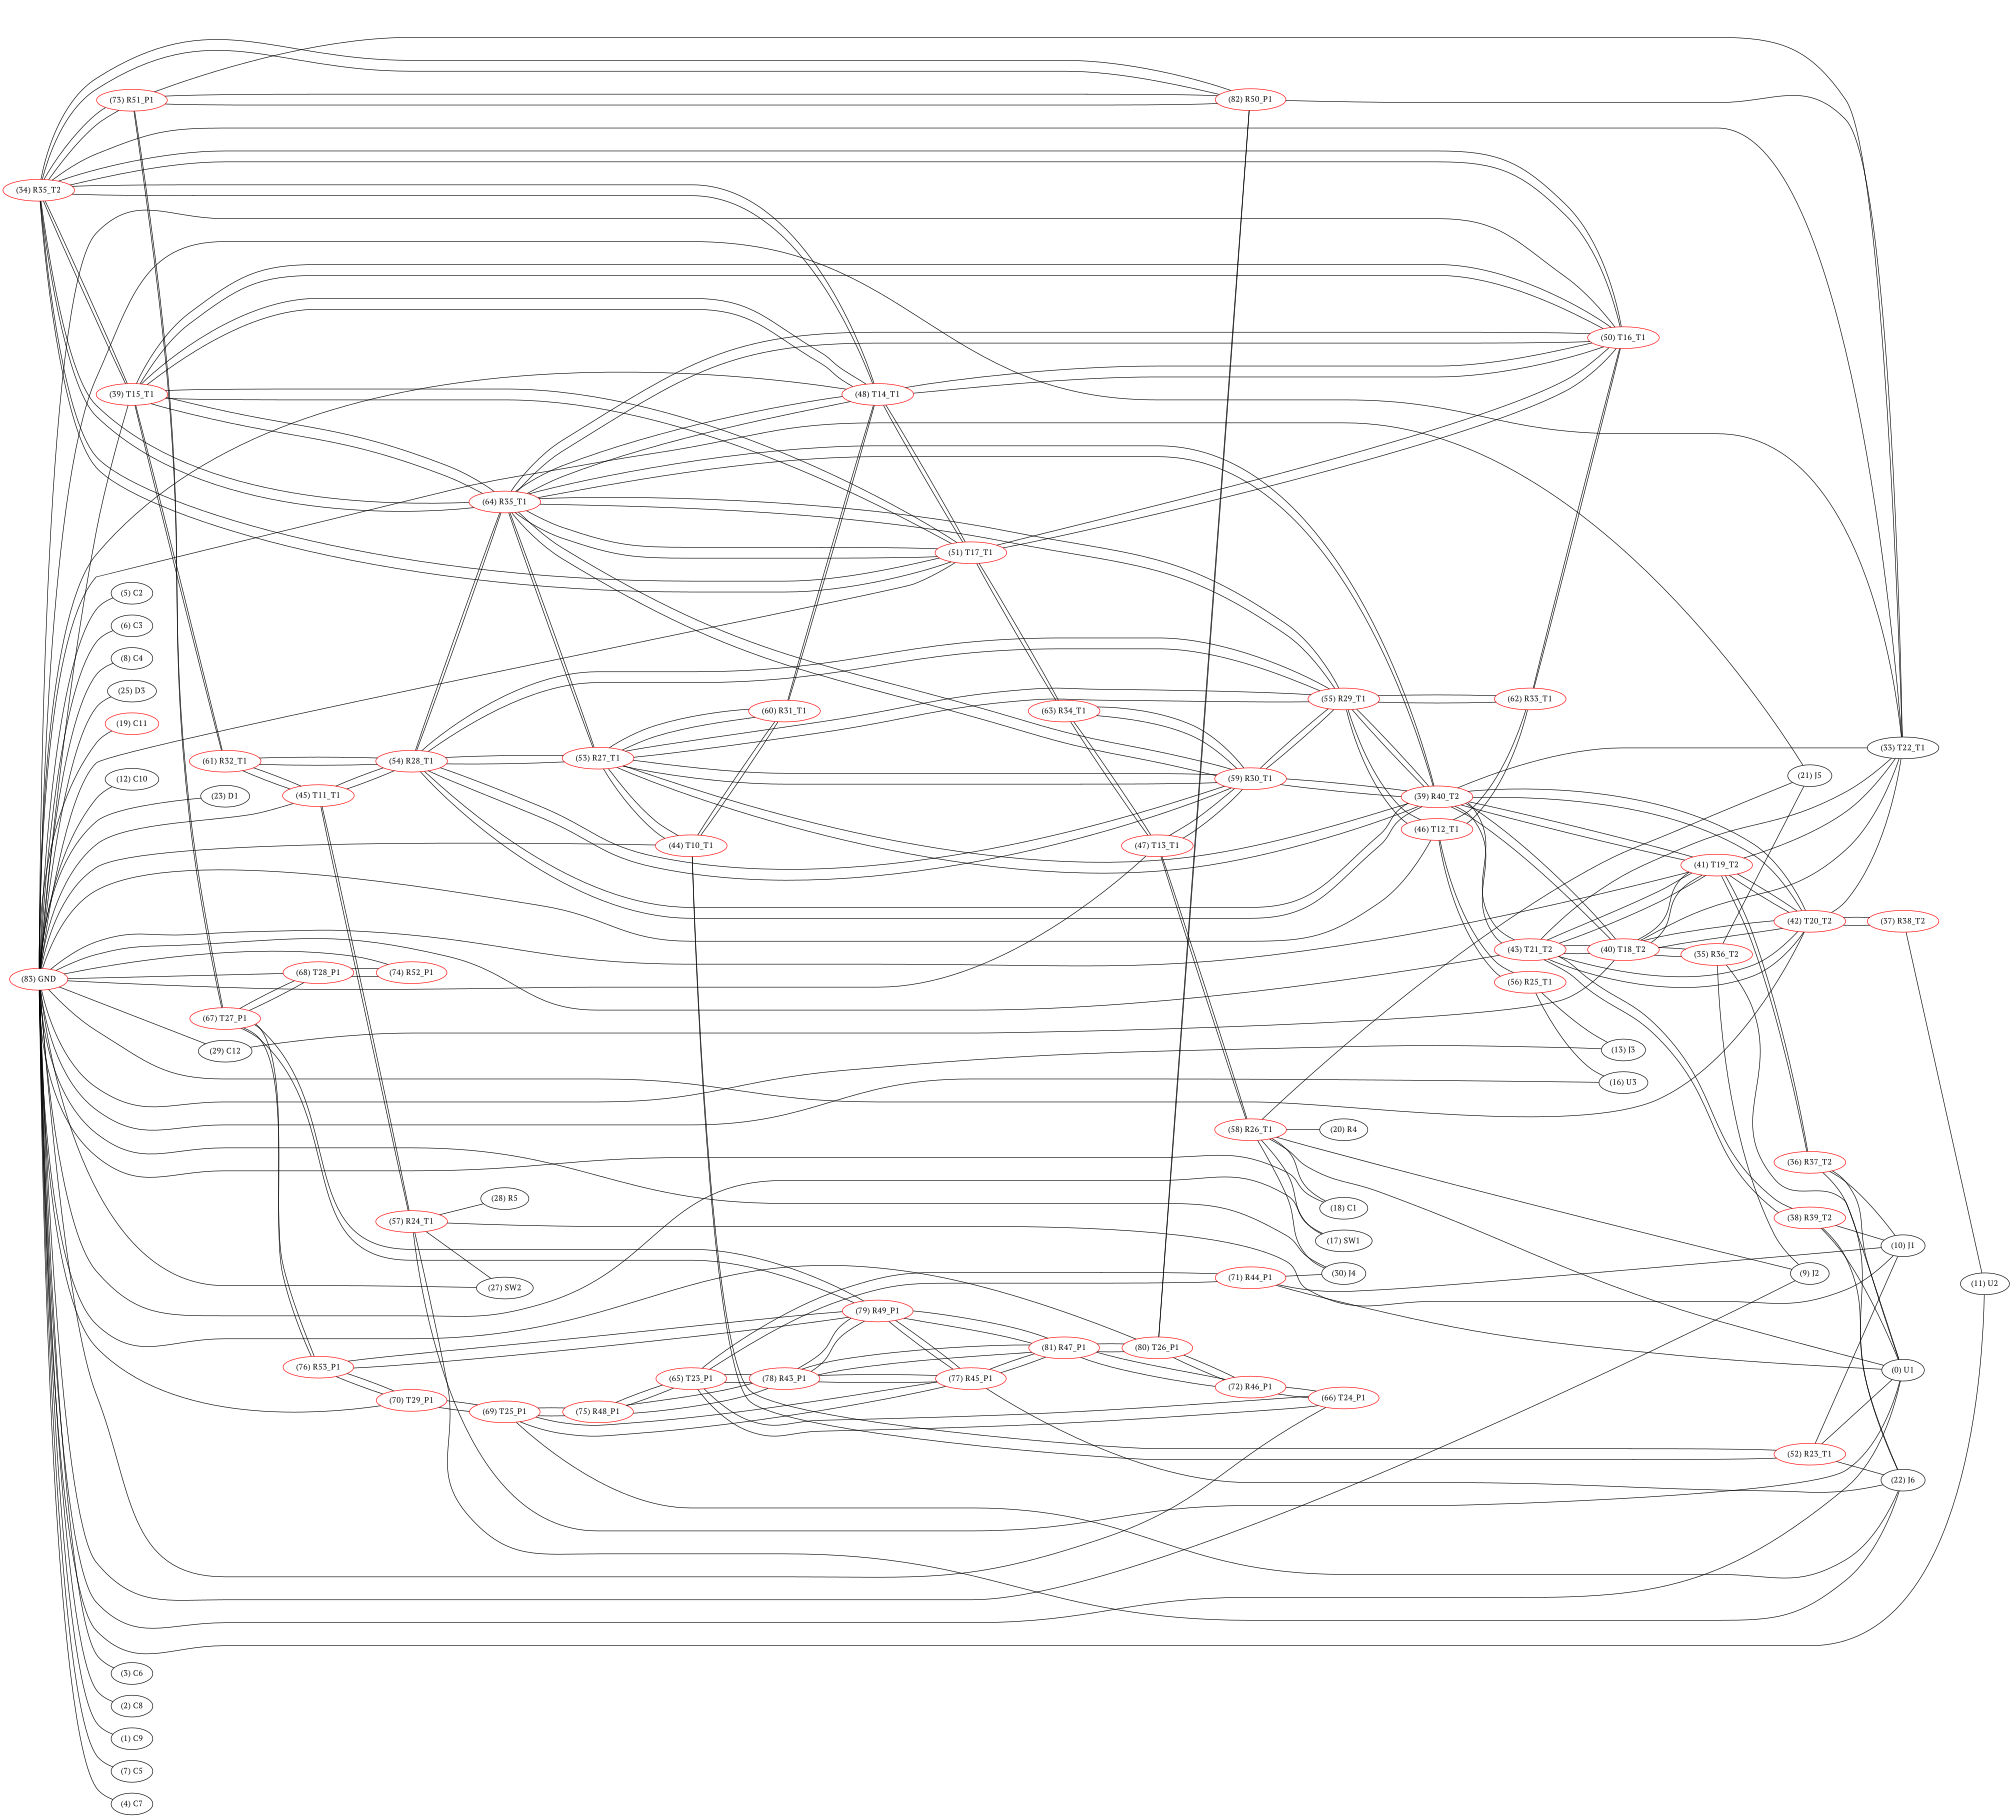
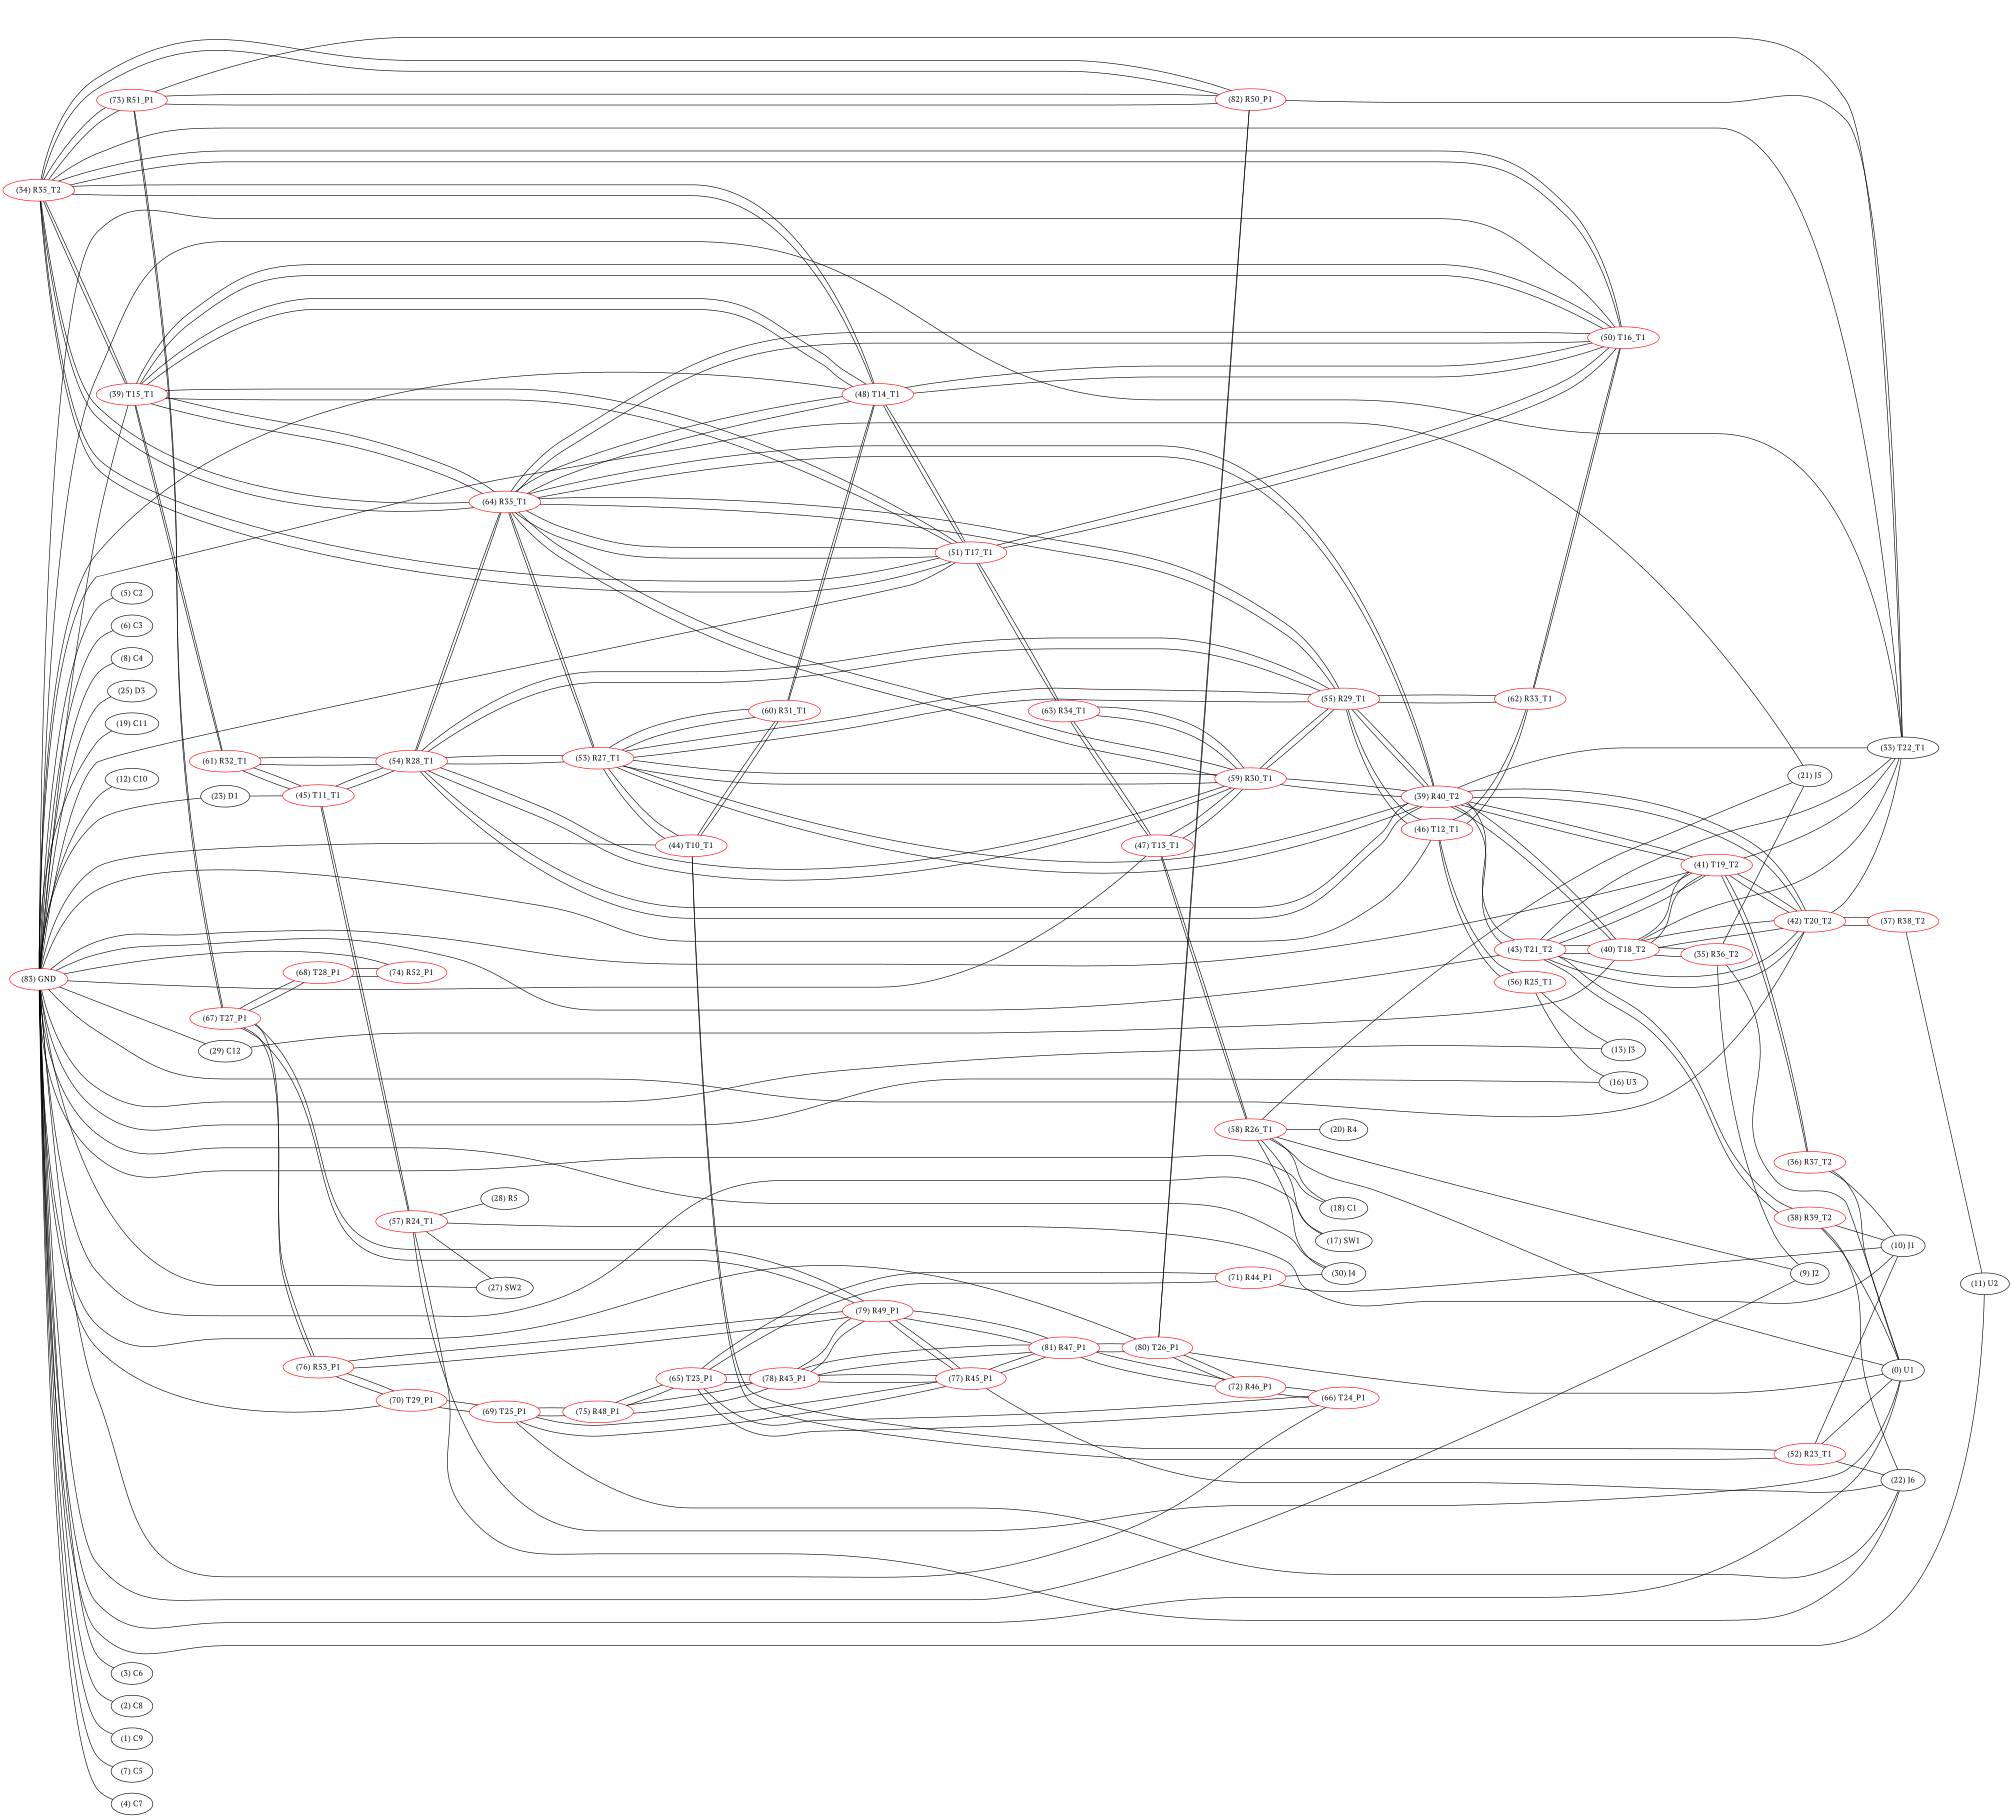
node "(19) C11": color red -> black
edge "(45) T11_T1" -- "(83) GND": now "(45) T11_T1" -- "(23) D1"
edge "(68) T28_P1" -- "(83) GND": removed
edge "(36) R37_T2" -- "(22) J6": removed
edge "(71) R44_P1" -- "(0) U1": now "(80) T26_P1" -- "(0) U1"
